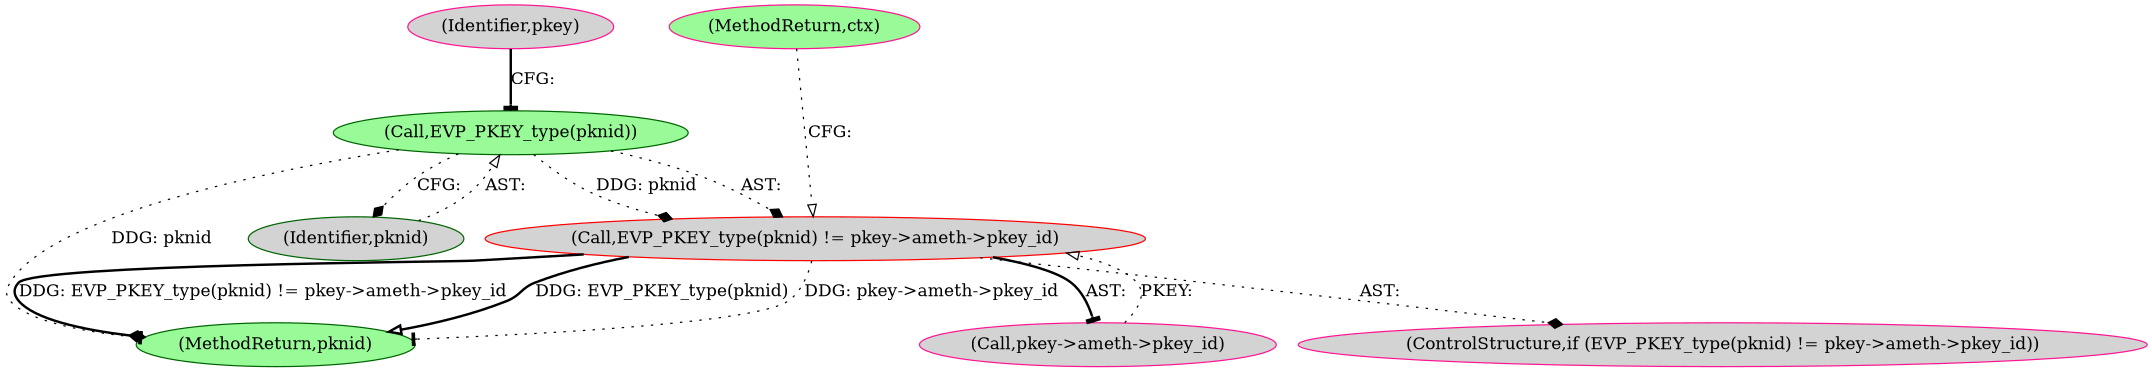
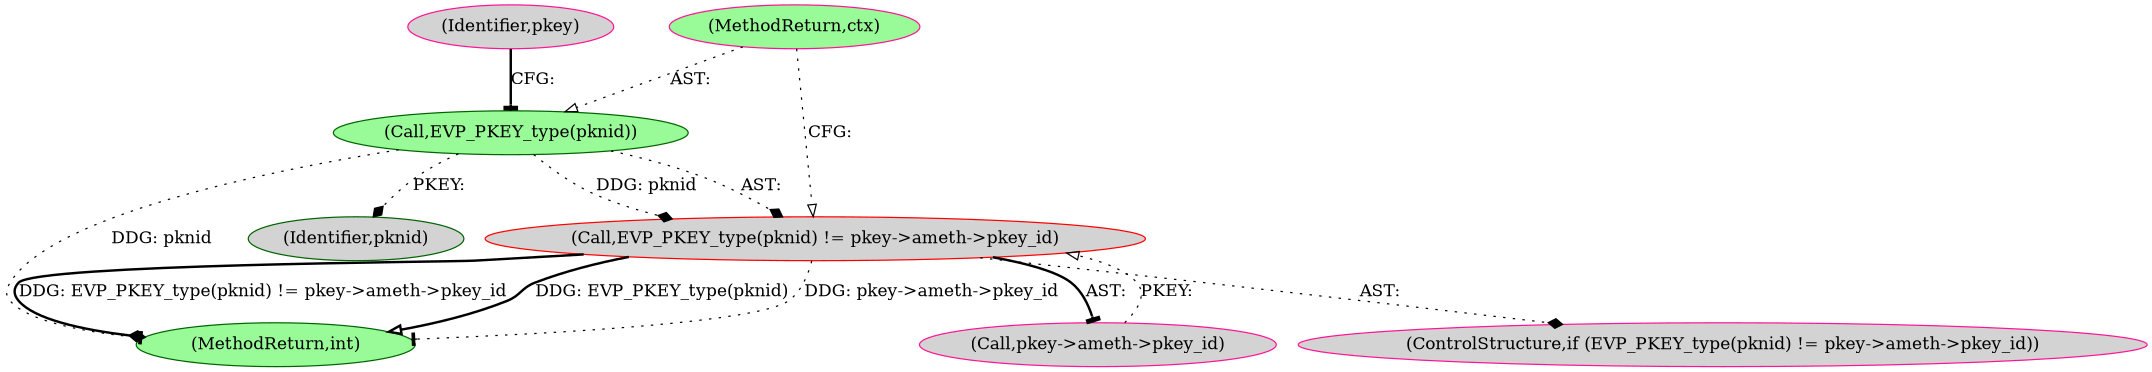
edge "(Call,EVP_PKEY_type(pknid))" -> "(Identifier,pknid)": label "CFG: " -> "PKEY: "
edge "(Identifier,pknid)" -> "(Call,EVP_PKEY_type(pknid))": now "(MethodReturn,ctx)" -> "(Call,EVP_PKEY_type(pknid))"
node "(MethodReturn,pknid)": label "(MethodReturn,pknid)" -> "(MethodReturn,int)"
